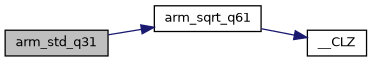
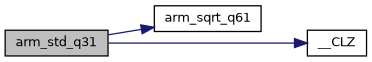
edge "arm_sqrt_q61" -> "__CLZ": now "arm_std_q31" -> "__CLZ"
